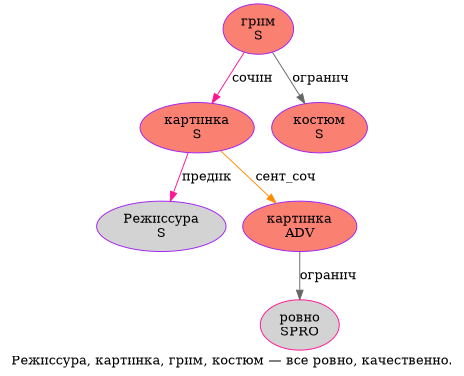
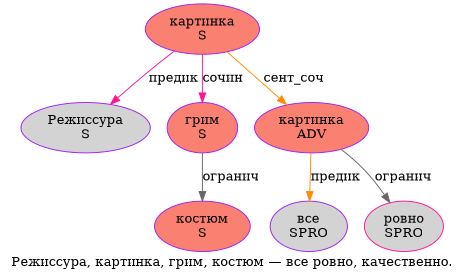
edge "грим S" -> "картинка S": reversed
node "все SPRO": added
